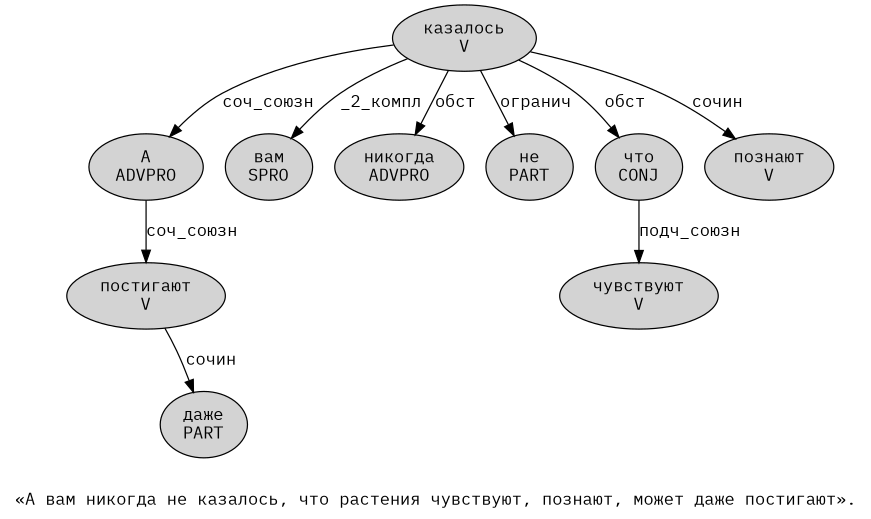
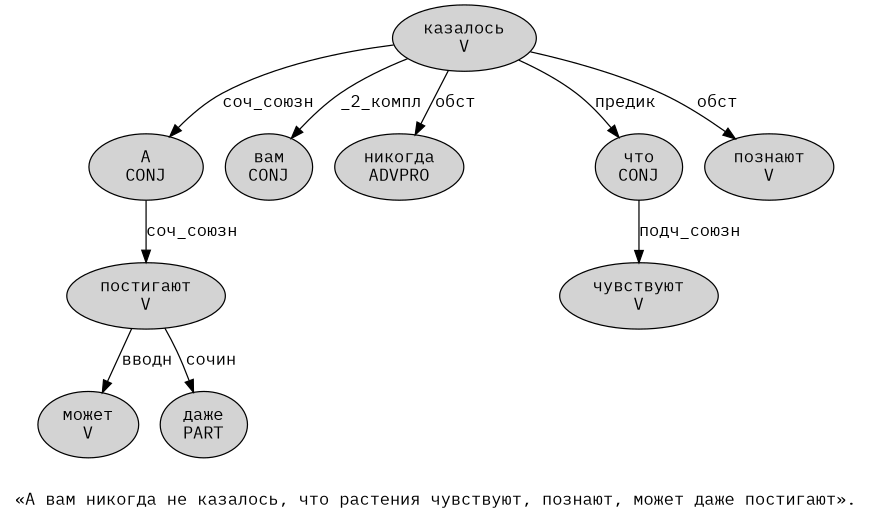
edge "казалось V" -> "что CONJ": label "обст" -> "предик"
edge "казалось V" -> "познают V": label "сочин" -> "обст"
node "А ADVPRO": label "А ADVPRO" -> "А CONJ"
node "вам SPRO": label "вам SPRO" -> "вам CONJ"
node "не PART": removed
node "может V": added
